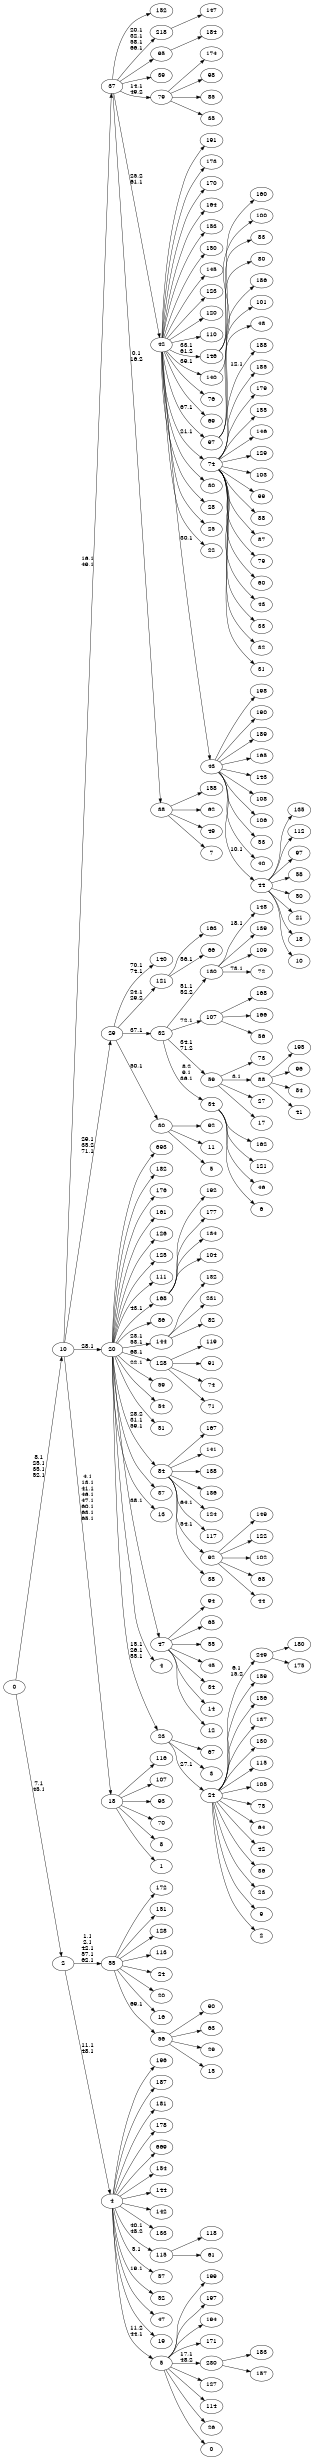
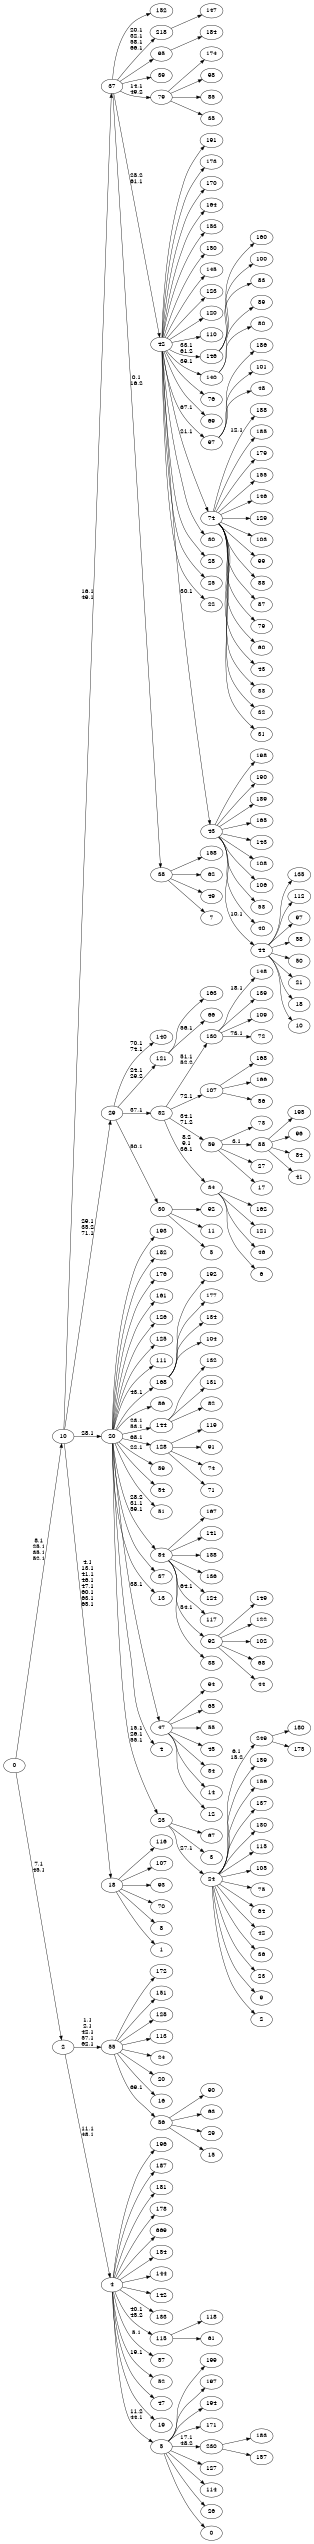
node "89": added
node "693": label "693" -> "193"
node "231": label "231" -> "131"
